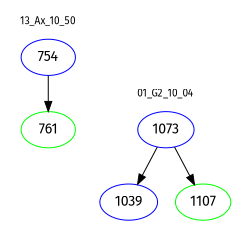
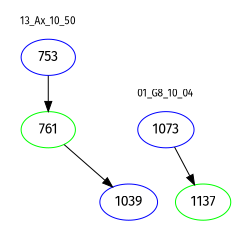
node "754": label "754" -> "753"
cluster "01_G2_10_04": label "01_G2_10_04" -> "01_G8_10_04"
edge "1073" -> "1039": now "761" -> "1039"
node "1107": label "1107" -> "1137"
